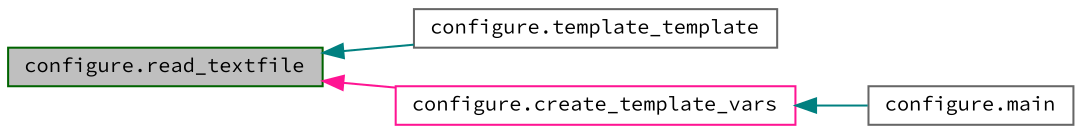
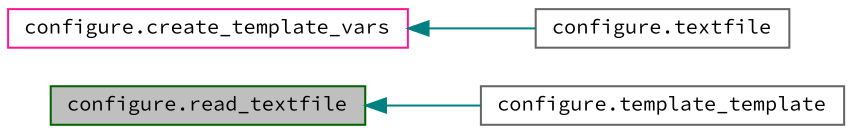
edge "configure.create_template_vars" -> "configure.read_textfile": removed
node "configure.main": label "configure.main" -> "configure.textfile"
